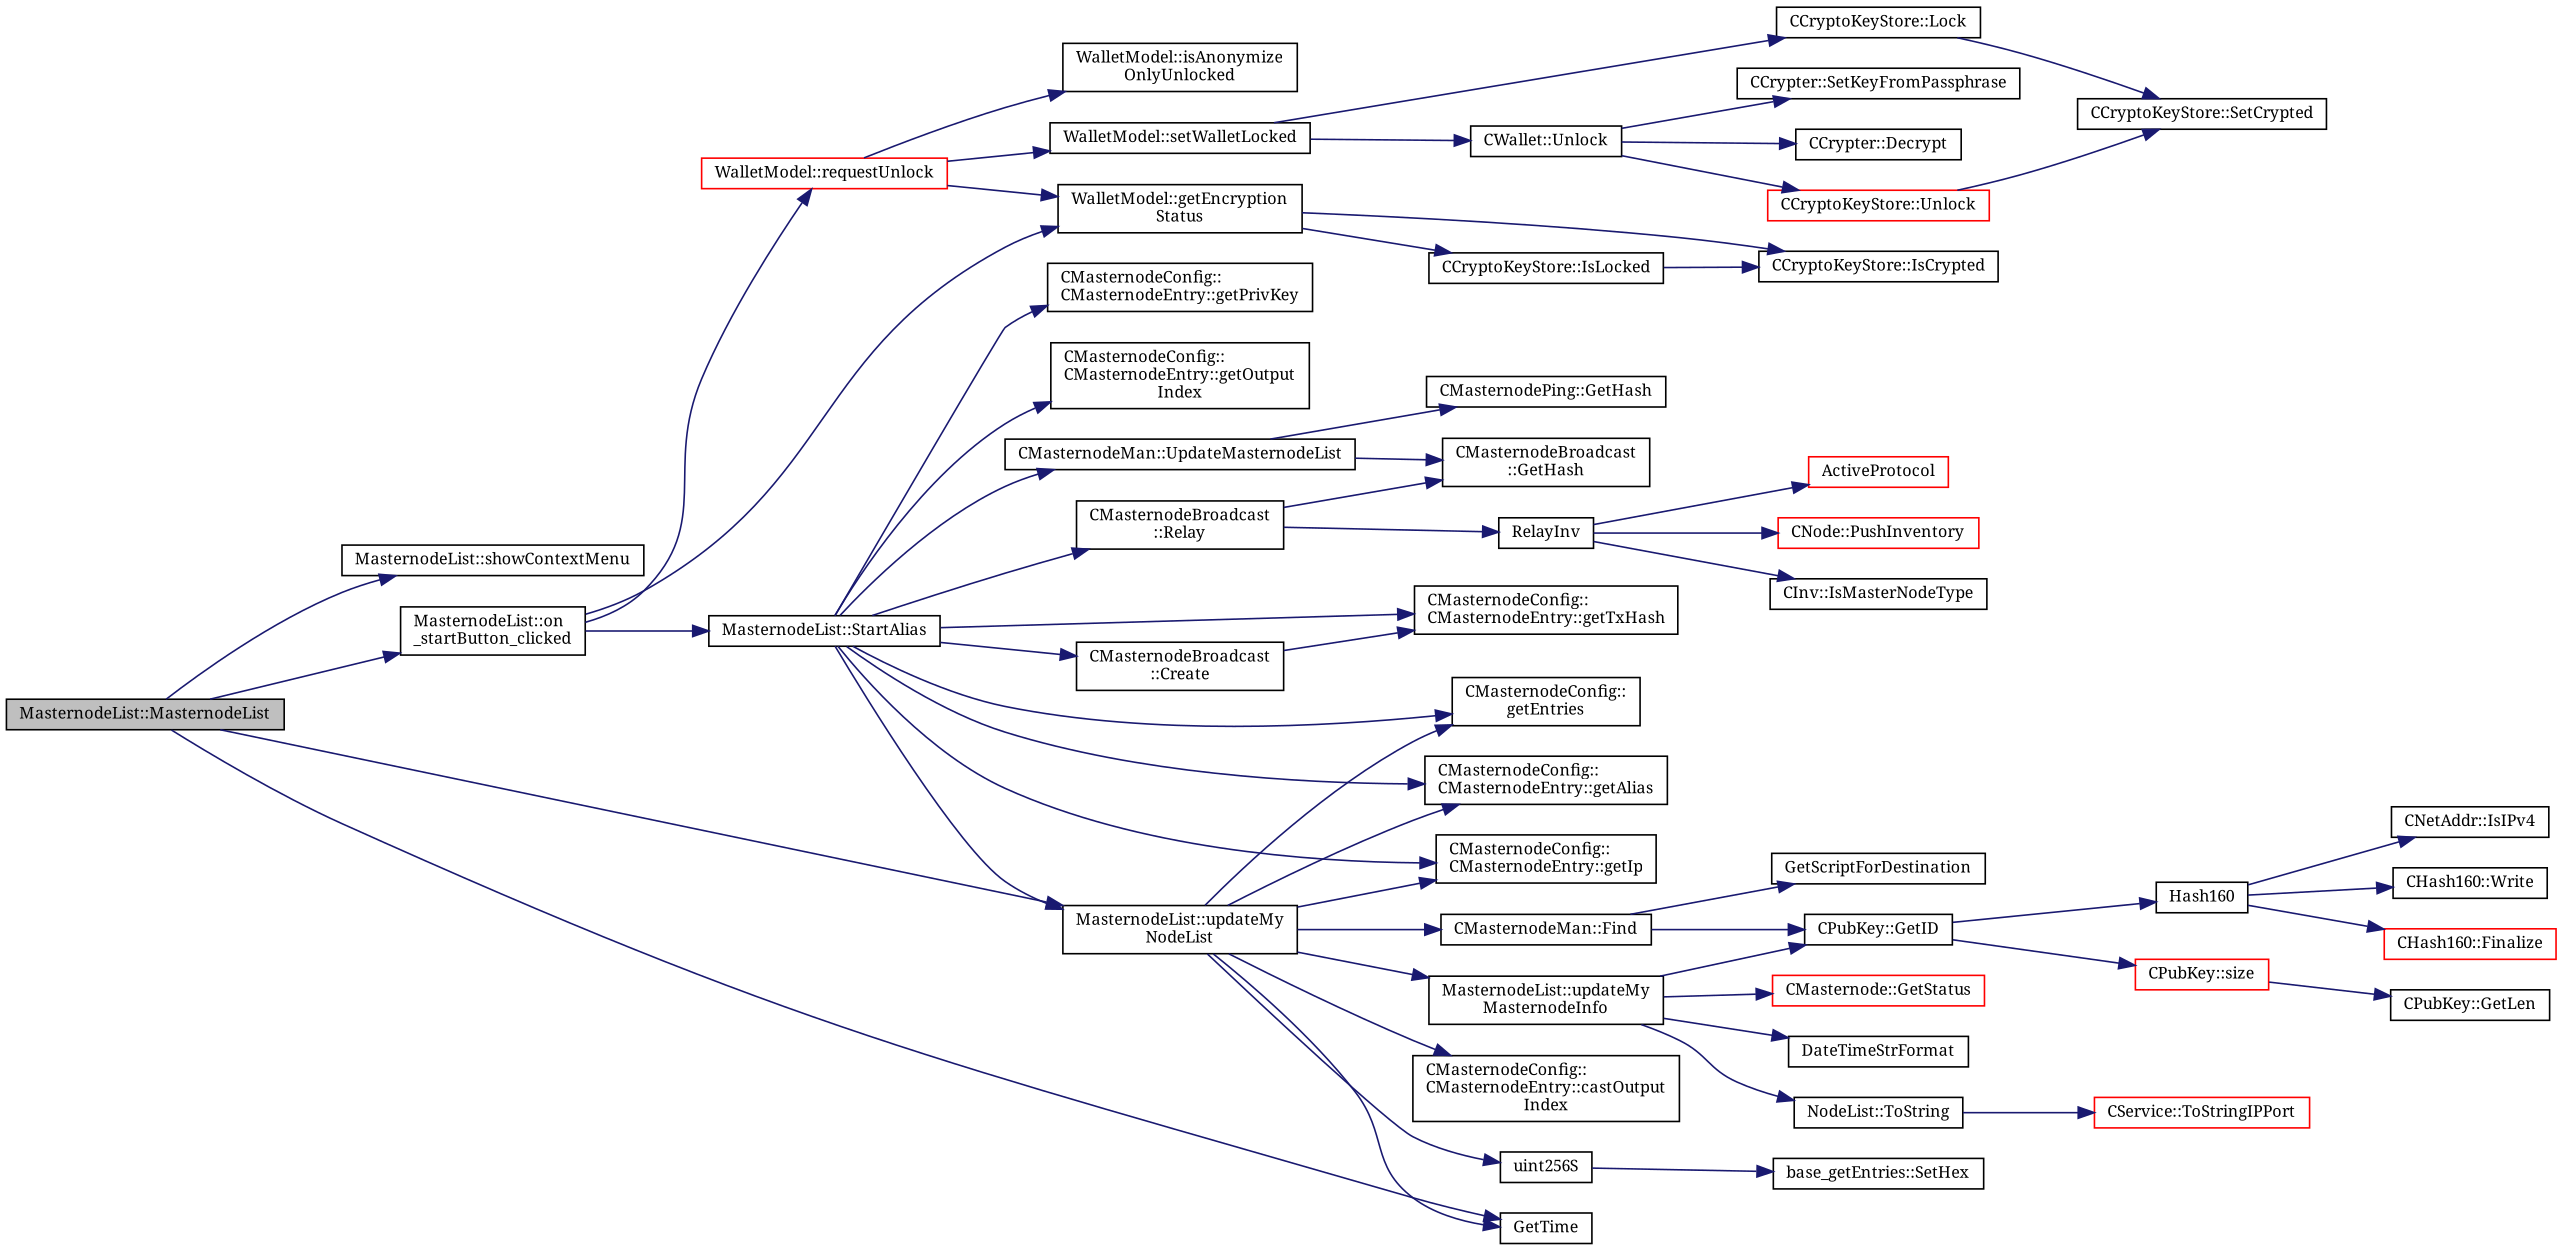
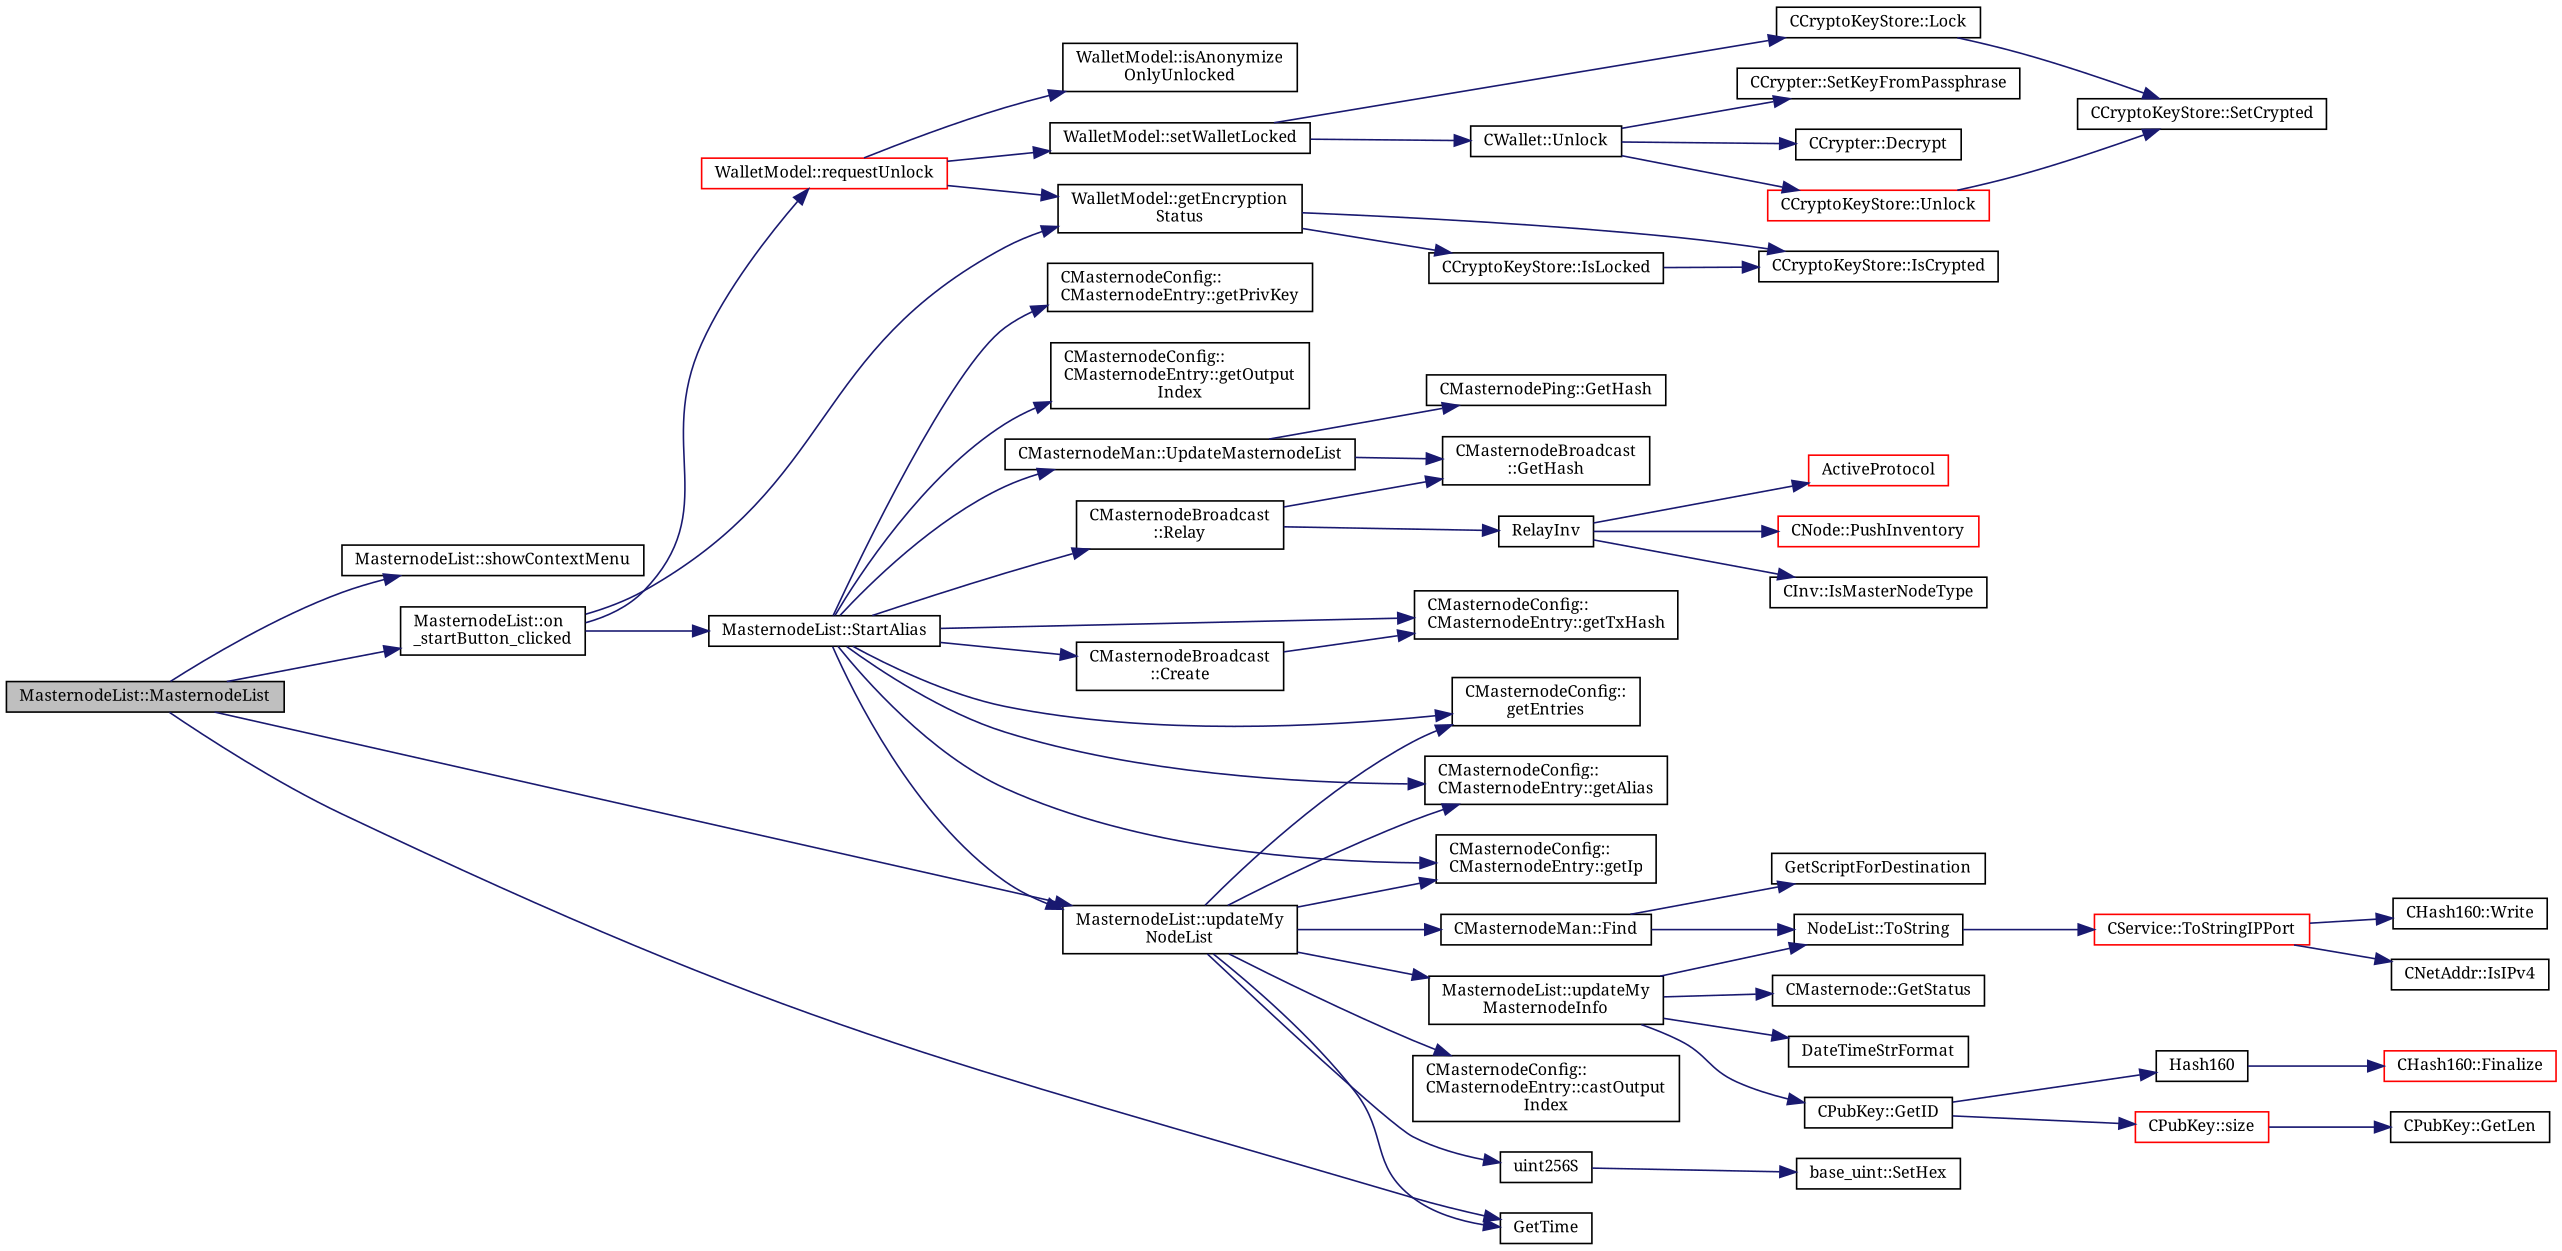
edge "Hash160" -> "CNetAddr::IsIPv4": now "CService::ToStringIPPort" -> "CNetAddr::IsIPv4"
edge "Hash160" -> "CHash160::Write": now "CService::ToStringIPPort" -> "CHash160::Write"
edge "CMasternodeMan::Find" -> "CPubKey::GetID": now "CMasternodeMan::Find" -> "NodeList::ToString"
node "CMasternode::GetStatus": color red -> black
node "base_getEntries::SetHex": label "base_getEntries::SetHex" -> "base_uint::SetHex"
